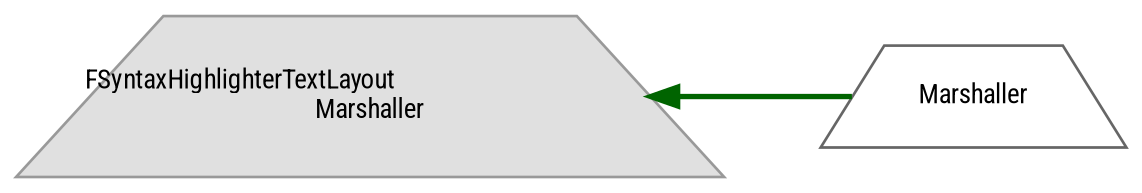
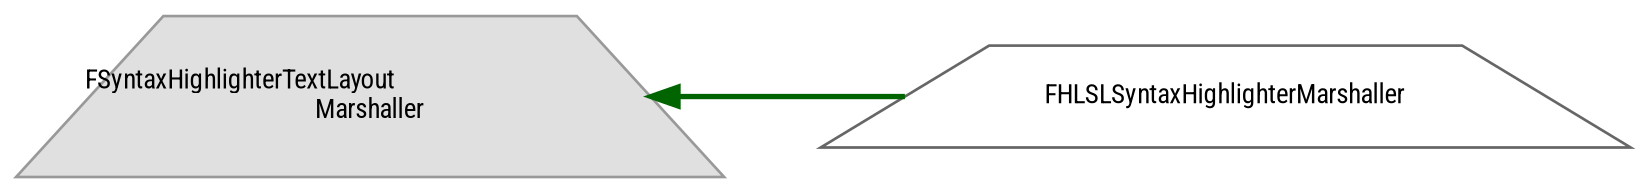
node "Marshaller": label "Marshaller" -> "FHLSLSyntaxHighlighterMarshaller"
